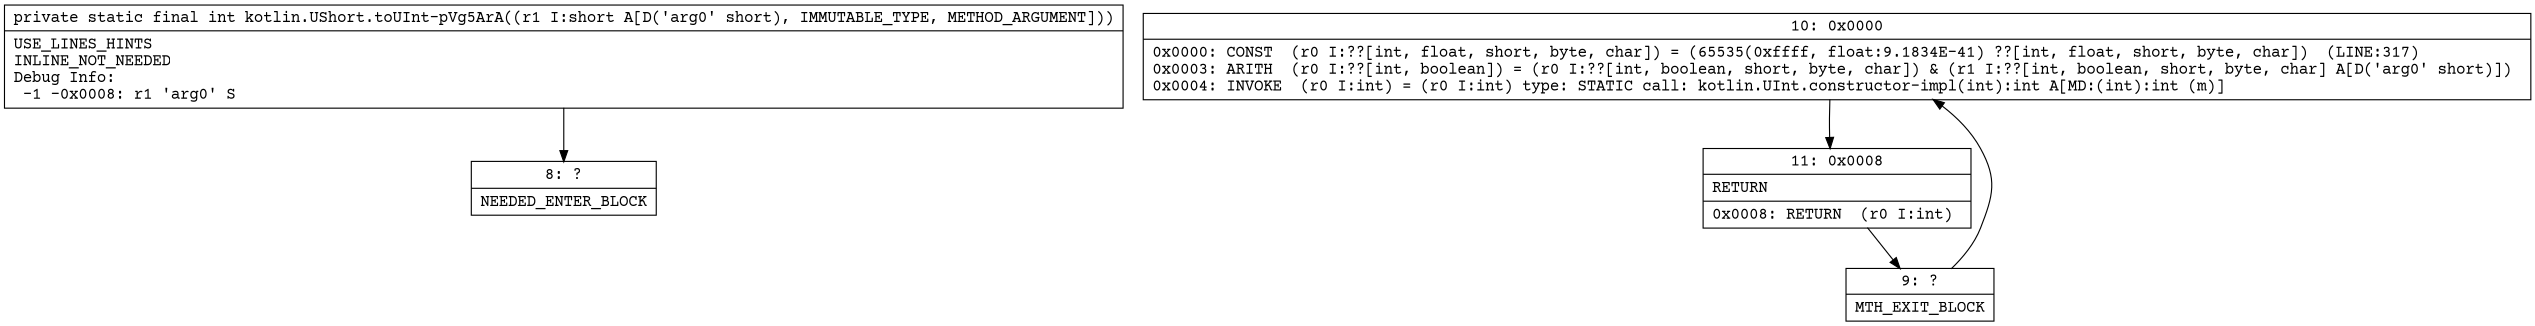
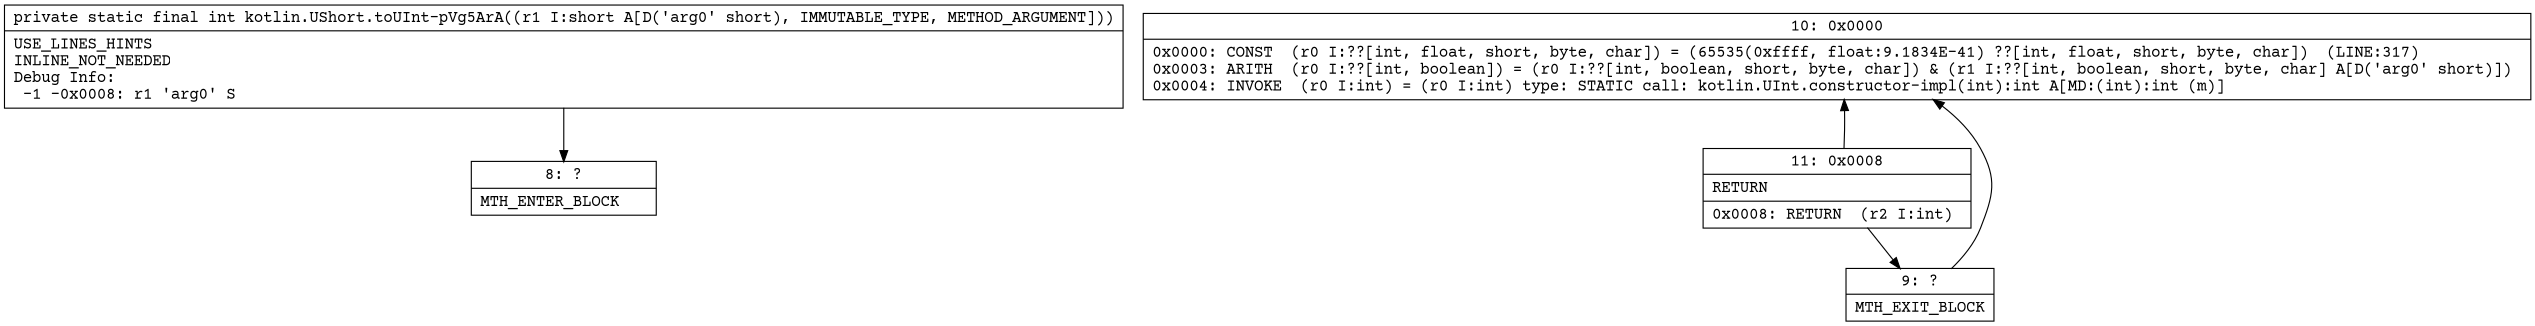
edge "10: 0x0000" -> "11: 0x0008": reversed
node "8: ?": text "NEEDED_ENTER_BLOCK" -> "MTH_ENTER_BLOCK"
node "11: 0x0008": text "0x0008: RETURN  (r0 I:int)" -> "0x0008: RETURN  (r2 I:int)"
